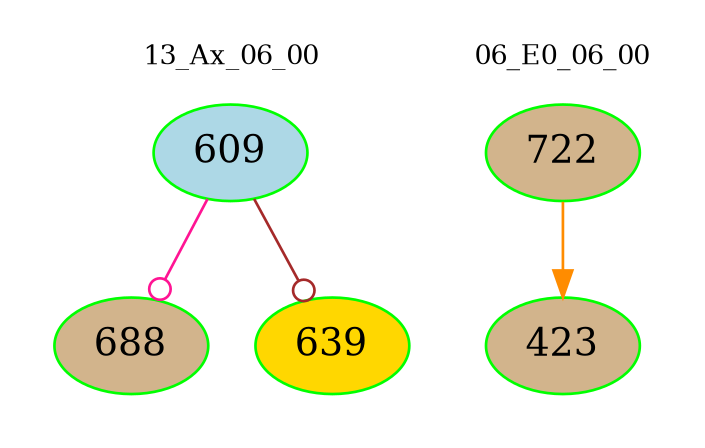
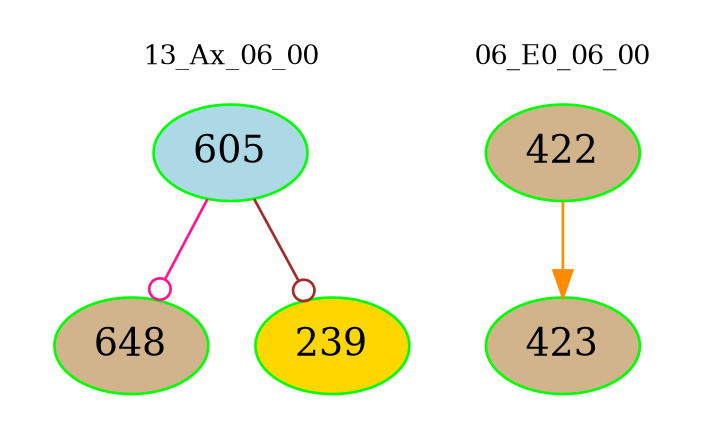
node "609": label "609" -> "605"
node "722": label "722" -> "422"
node "688": label "688" -> "648"
node "639": label "639" -> "239"
